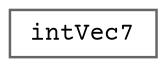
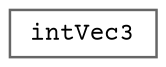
node "intVec7": label "intVec7" -> "intVec3"
